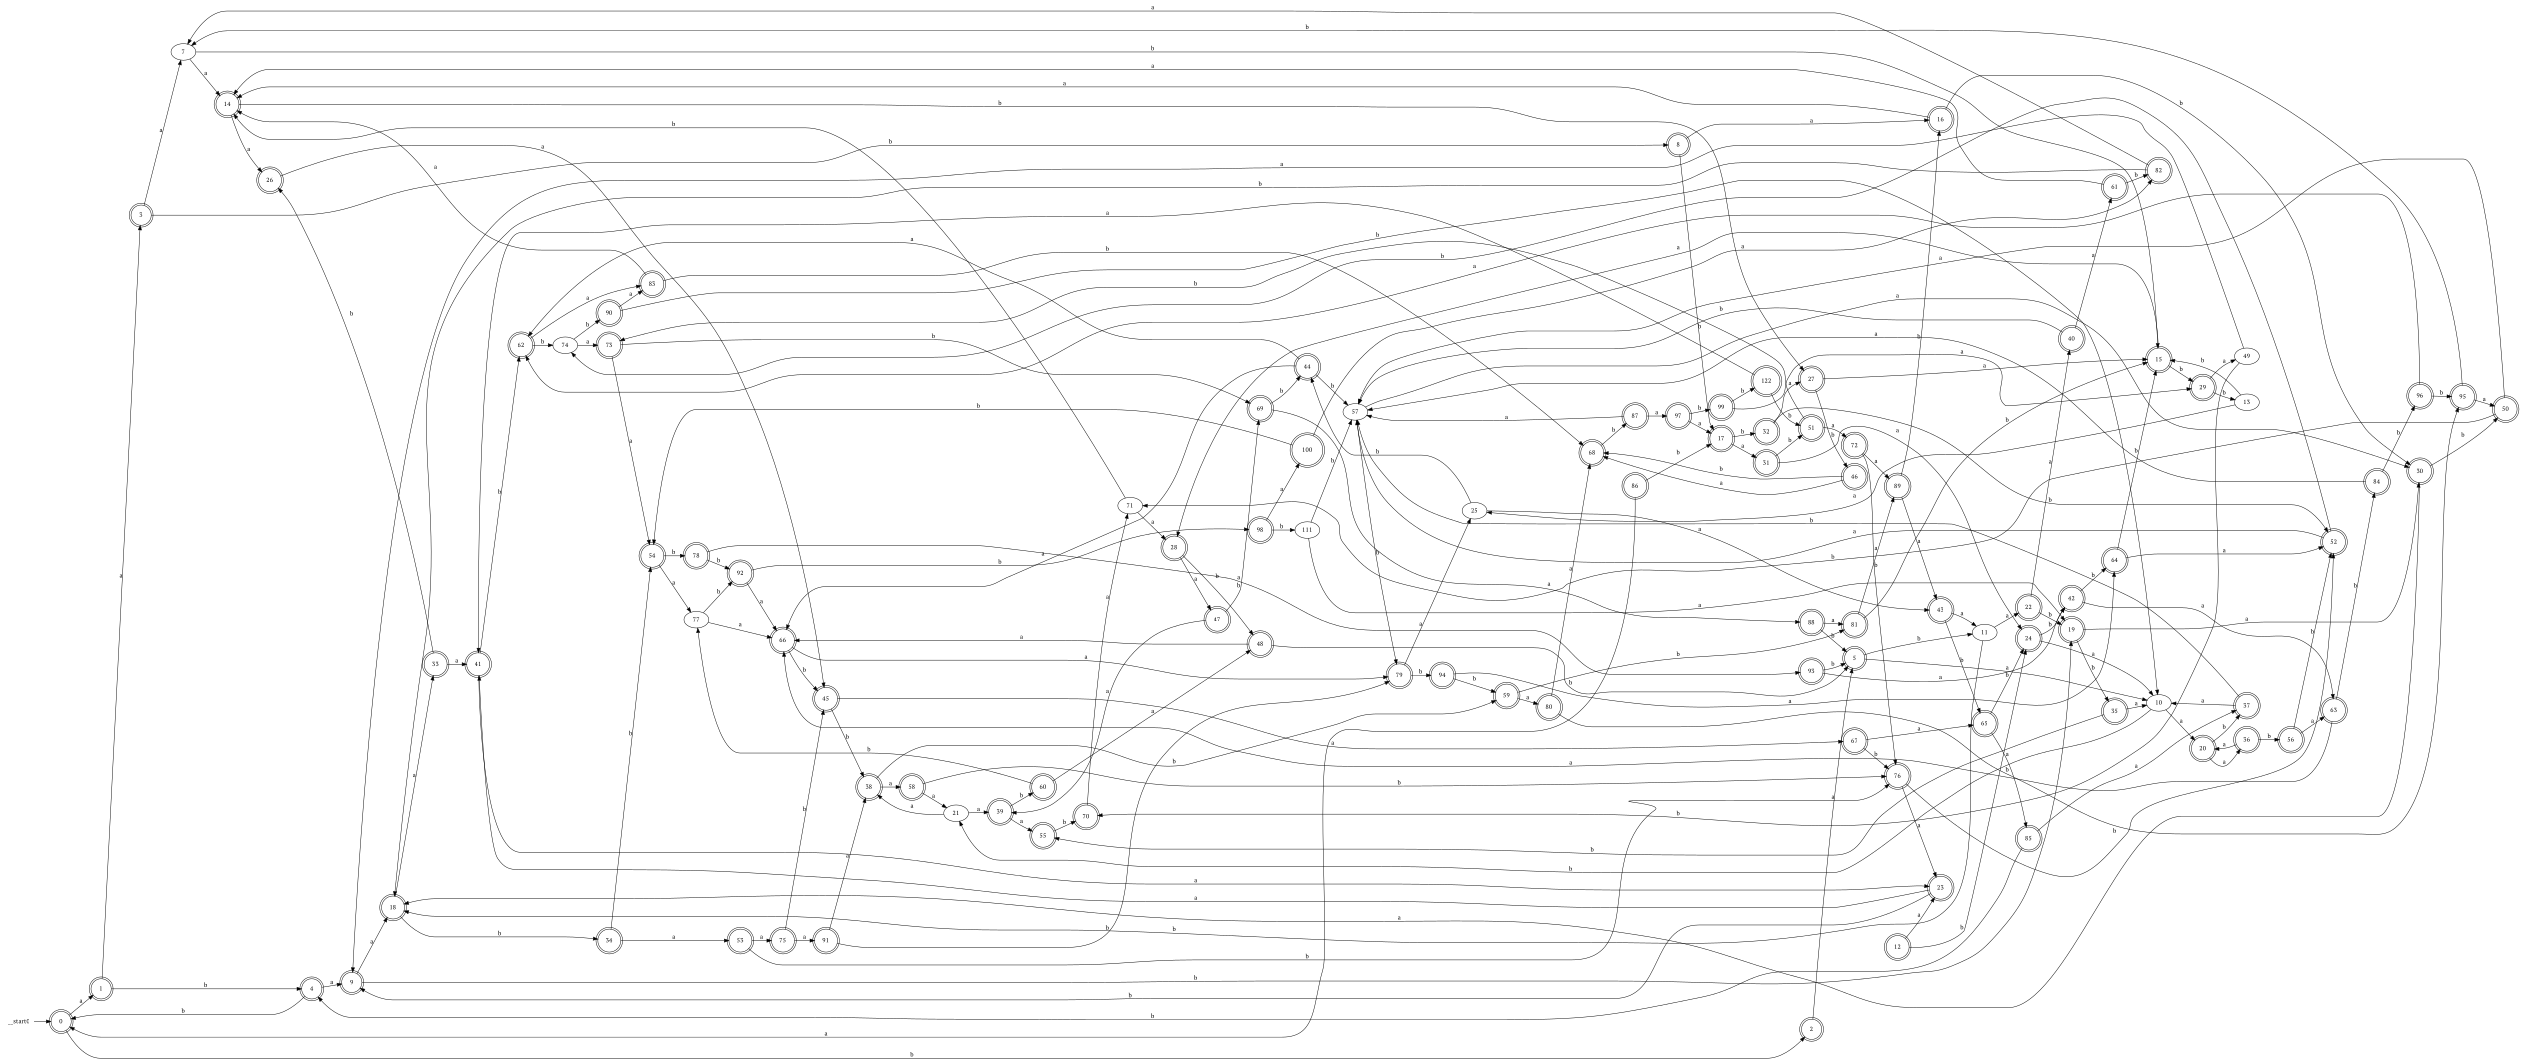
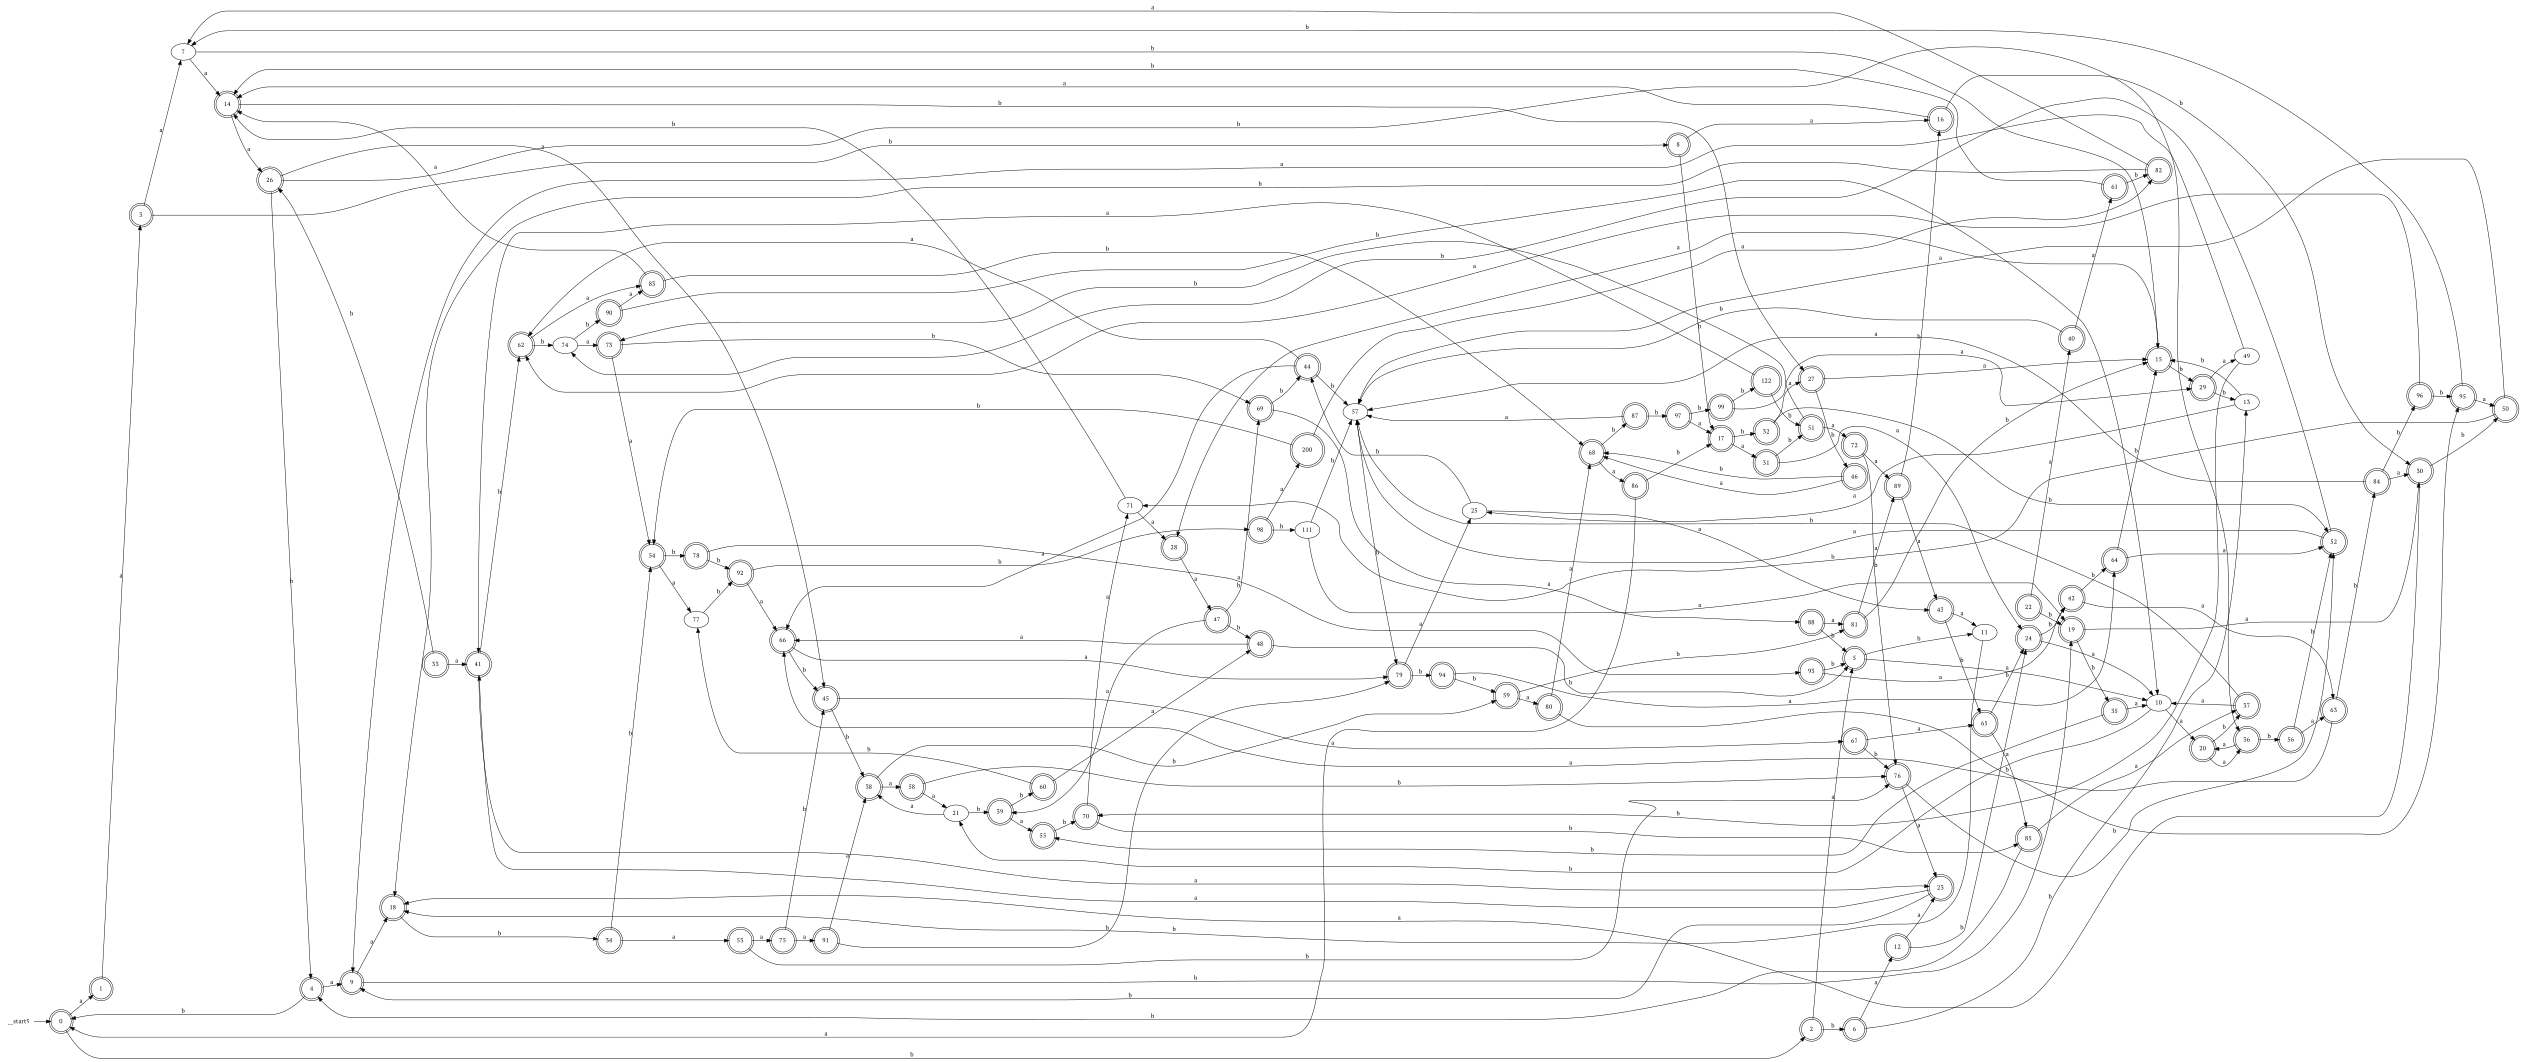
edge "61" -> "14": label "a" -> "b"
edge "26" -> "36": added, label "b"
edge "57" -> "30": now "84" -> "30"
edge "87" -> "97": label "a" -> "b"
node "100": label "100" -> "200"
edge "68" -> "86": added, label "a"
edge "28" -> "48": now "47" -> "48"
edge "11" -> "22": removed, label "a"
edge "77" -> "66": removed, label "a"
edge "18" -> "33": removed, label "a"
edge "21" -> "39": label "a" -> "b"
edge "70" -> "85": added, label "b"
edge "1" -> "4": now "26" -> "4"
node "__start0": label "__start0" -> "__start9"
node "6": added
